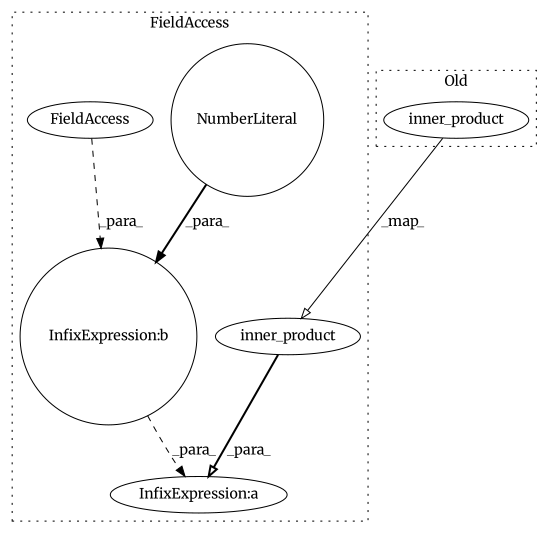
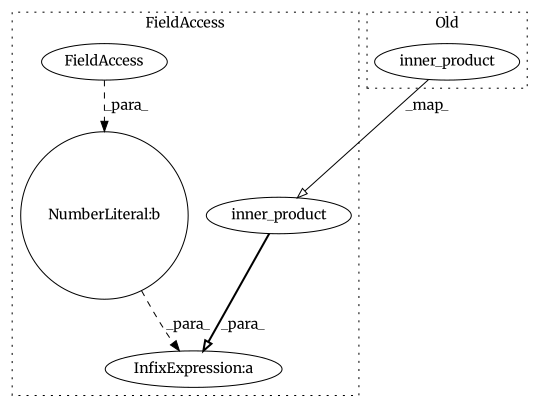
node "NumberLiteral": removed
node "InfixExpression:b": label "InfixExpression:b" -> "NumberLiteral:b"
